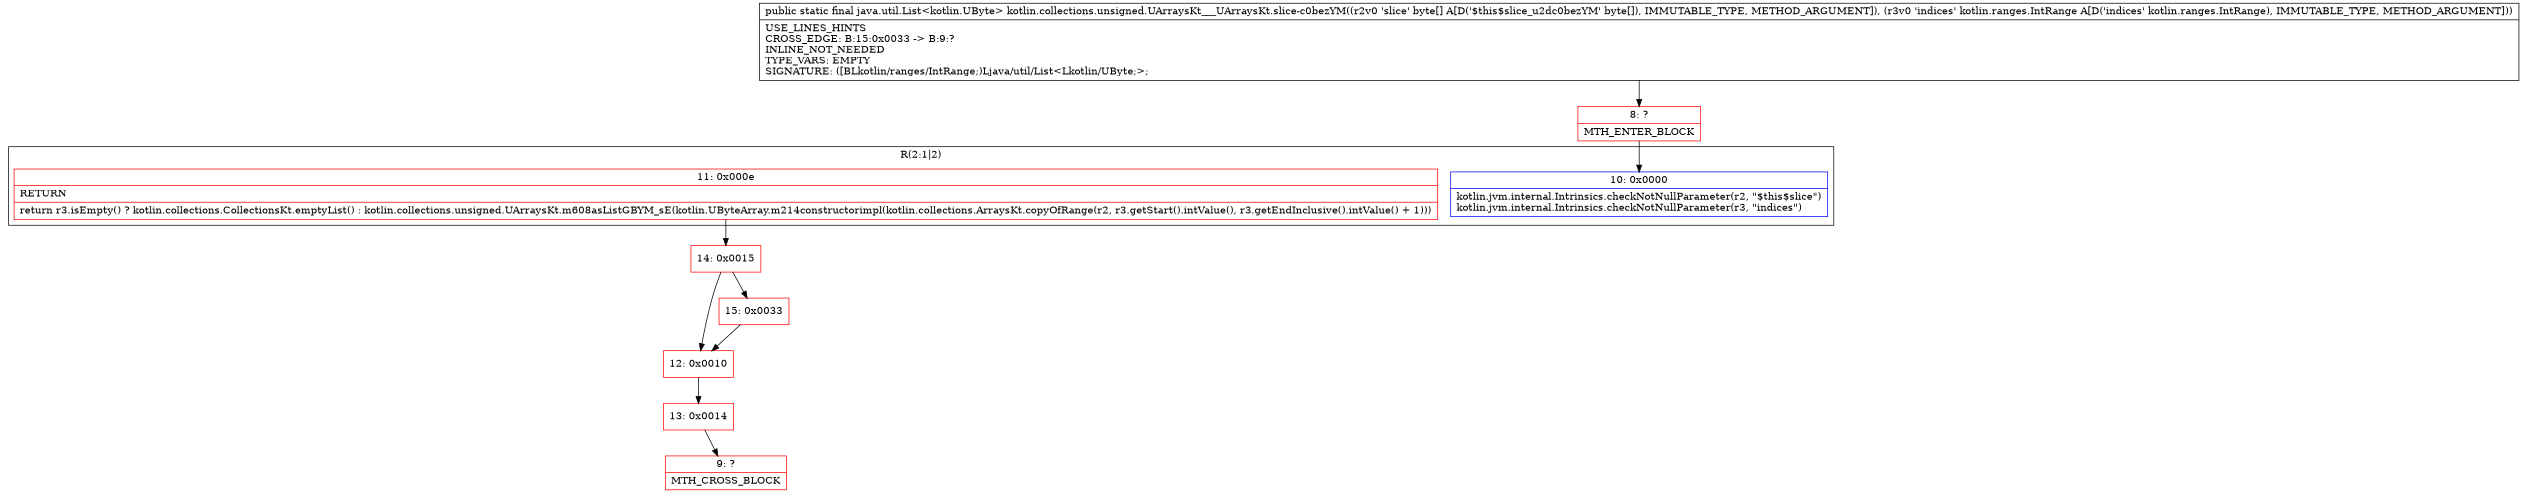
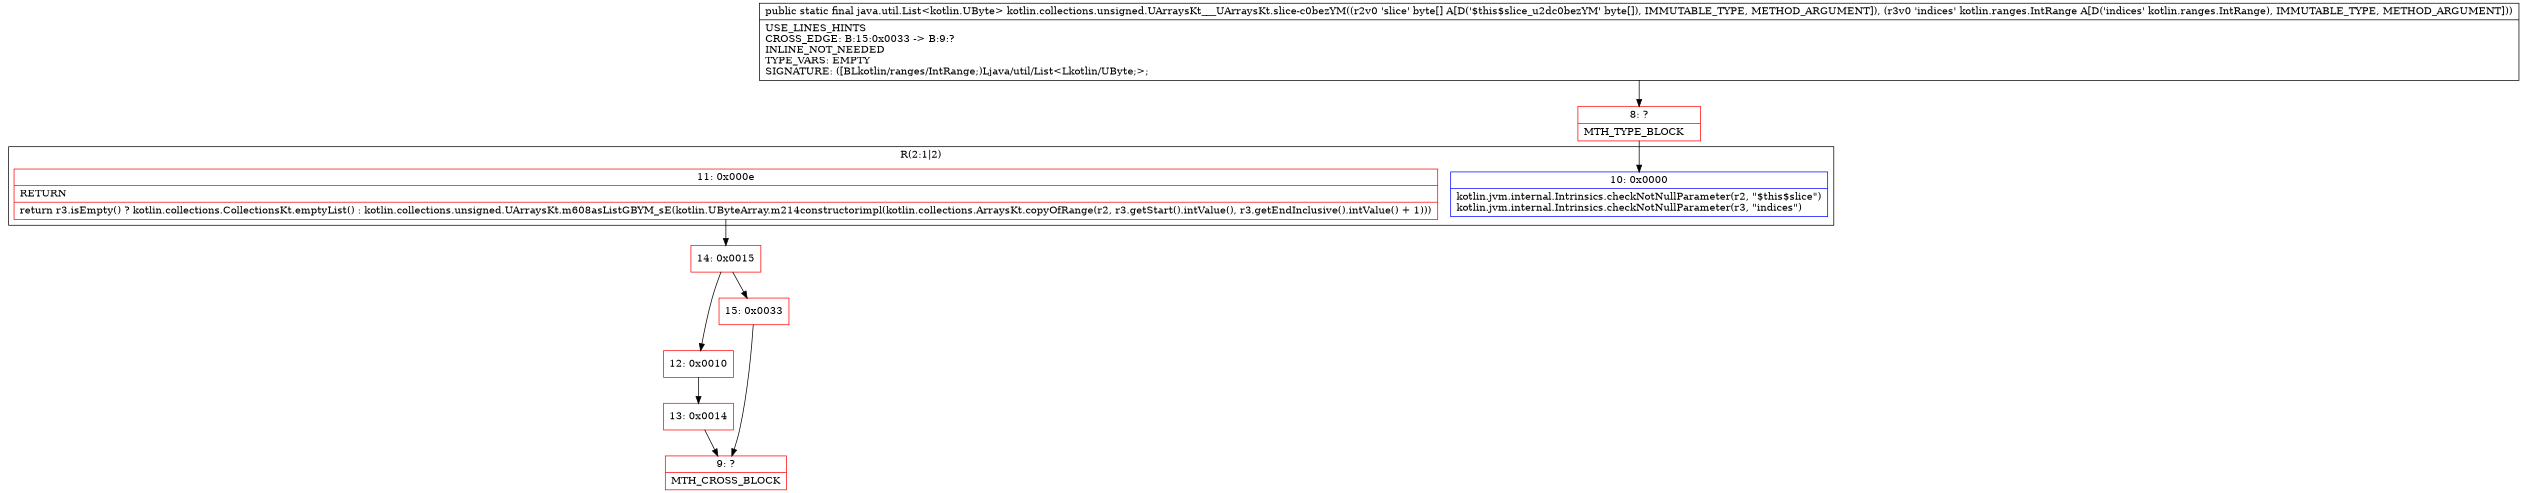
node "8: ?": text "MTH_ENTER_BLOCK" -> "MTH_TYPE_BLOCK"
edge "15: 0x0033" -> "12: 0x0010": now "15: 0x0033" -> "9: ?"
